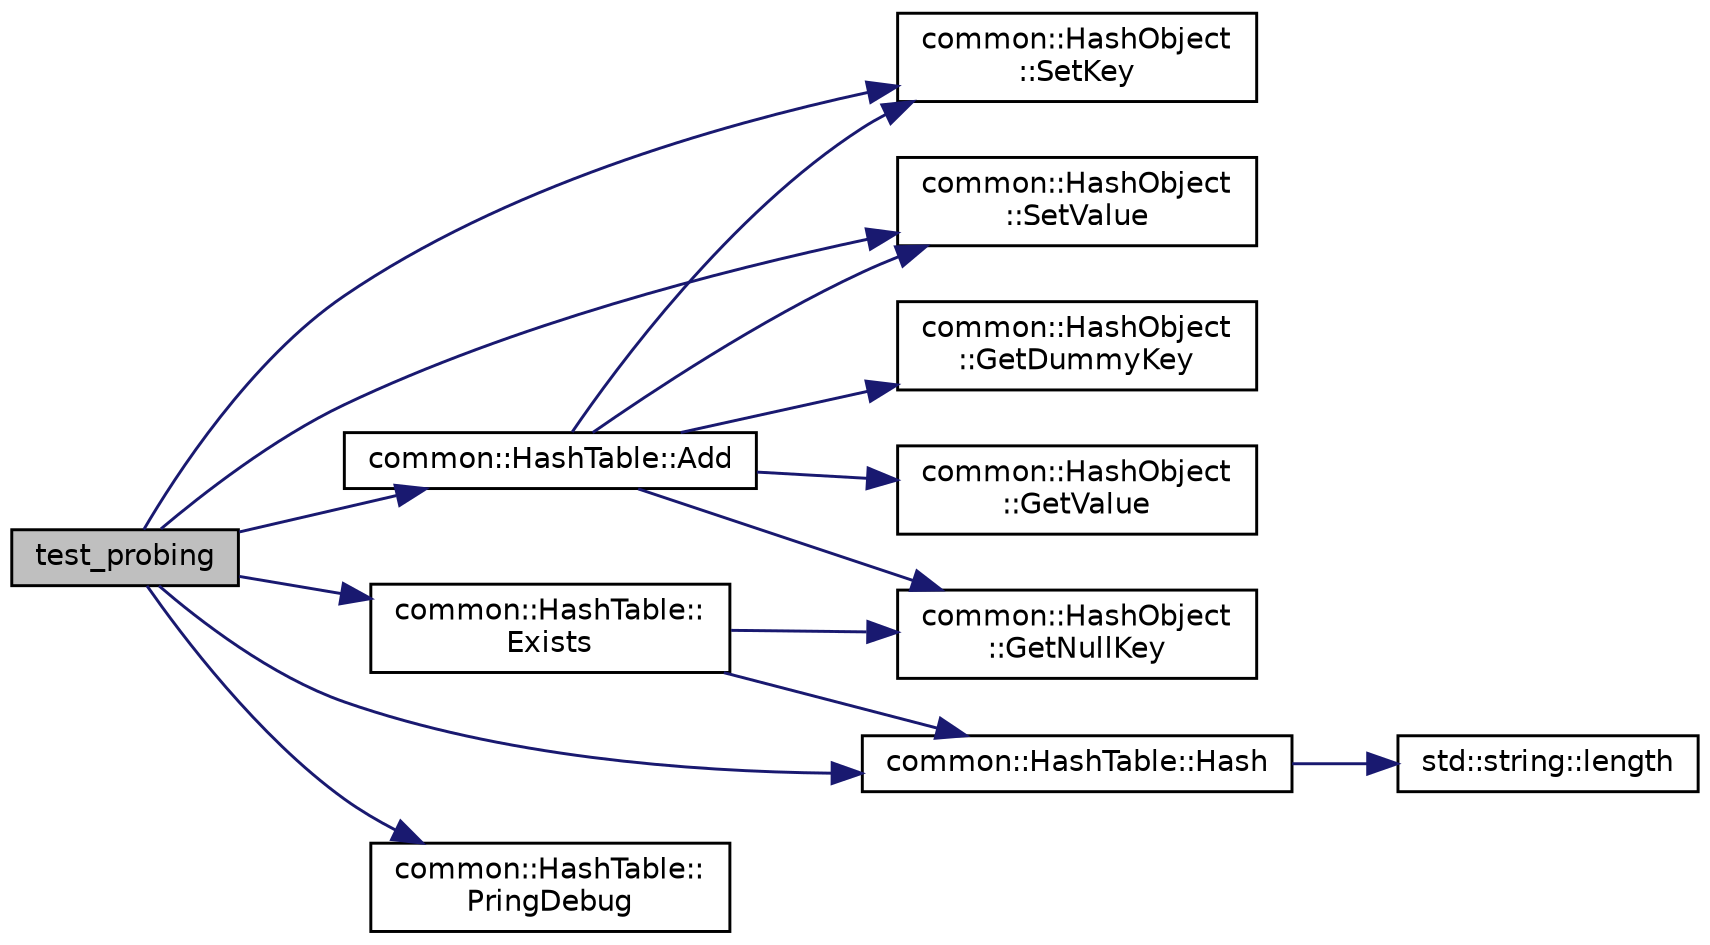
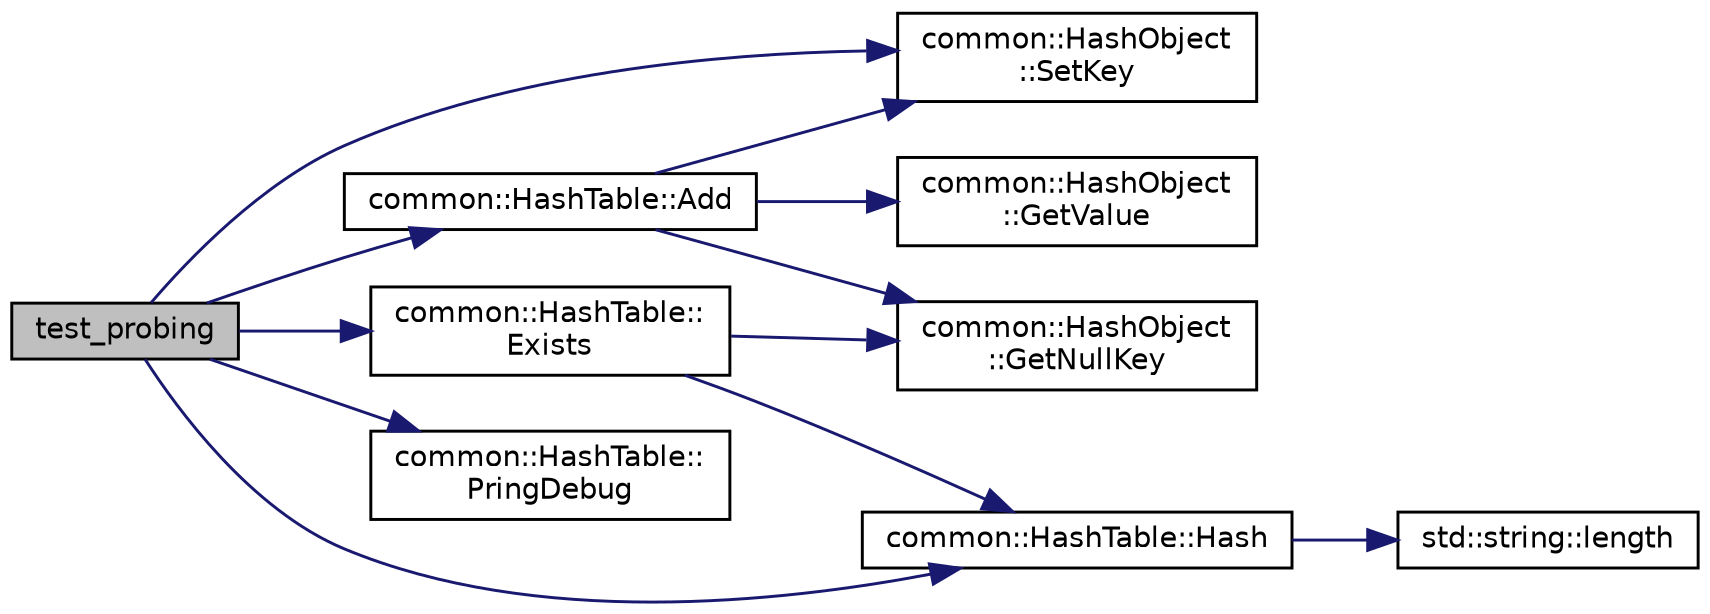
node "common::HashObject ::SetValue": removed
node "common::HashObject ::GetDummyKey": removed
